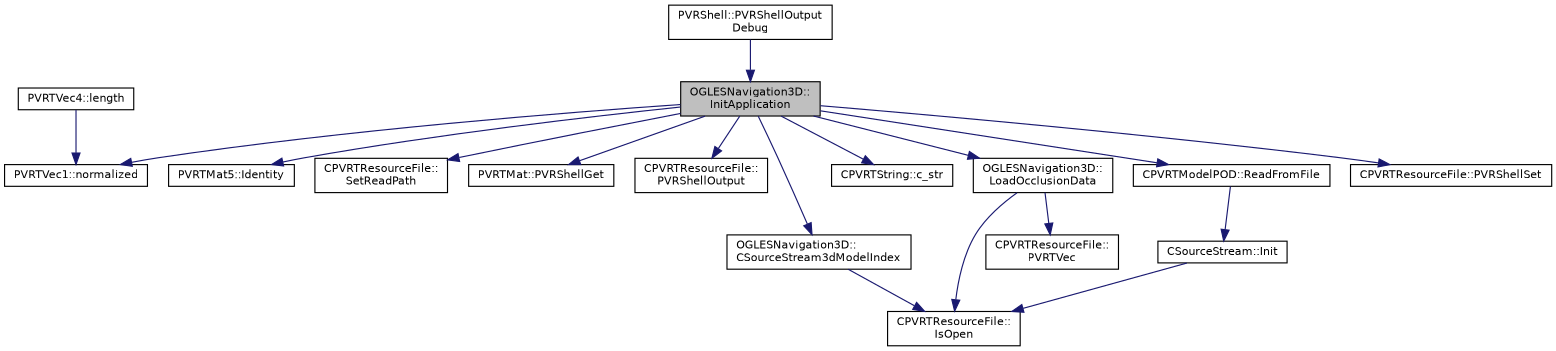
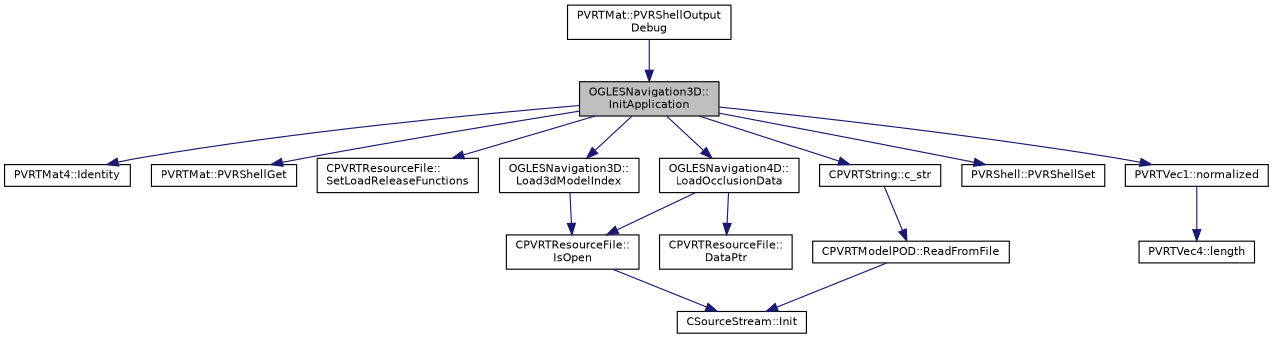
node "PVRShell::PVRShellOutput Debug": label "PVRShell::PVRShellOutput Debug" -> "PVRTMat::PVRShellOutput Debug"
edge "PVRTVec4::length" -> "PVRTVec1::normalized": reversed
edge "OGLESNavigation3D:: InitApplication" -> "CPVRTModelPOD::ReadFromFile": now "CPVRTString::c_str" -> "CPVRTModelPOD::ReadFromFile"
node "PVRTMat5::Identity": label "PVRTMat5::Identity" -> "PVRTMat4::Identity"
node "CPVRTResourceFile:: SetReadPath": removed
node "CPVRTResourceFile:: PVRShellOutput": label "CPVRTResourceFile:: PVRShellOutput" -> "CPVRTResourceFile:: SetLoadReleaseFunctions"
node "OGLESNavigation3D:: LoadOcclusionData": label "OGLESNavigation3D:: LoadOcclusionData" -> "OGLESNavigation4D:: LoadOcclusionData"
node "CPVRTResourceFile::PVRShellSet": label "CPVRTResourceFile::PVRShellSet" -> "PVRShell::PVRShellSet"
node "OGLESNavigation3D:: CSourceStream3dModelIndex": label "OGLESNavigation3D:: CSourceStream3dModelIndex" -> "OGLESNavigation3D:: Load3dModelIndex"
node "CPVRTResourceFile:: PVRTVec": label "CPVRTResourceFile:: PVRTVec" -> "CPVRTResourceFile:: DataPtr"
edge "CSourceStream::Init" -> "CPVRTResourceFile:: IsOpen": reversed
